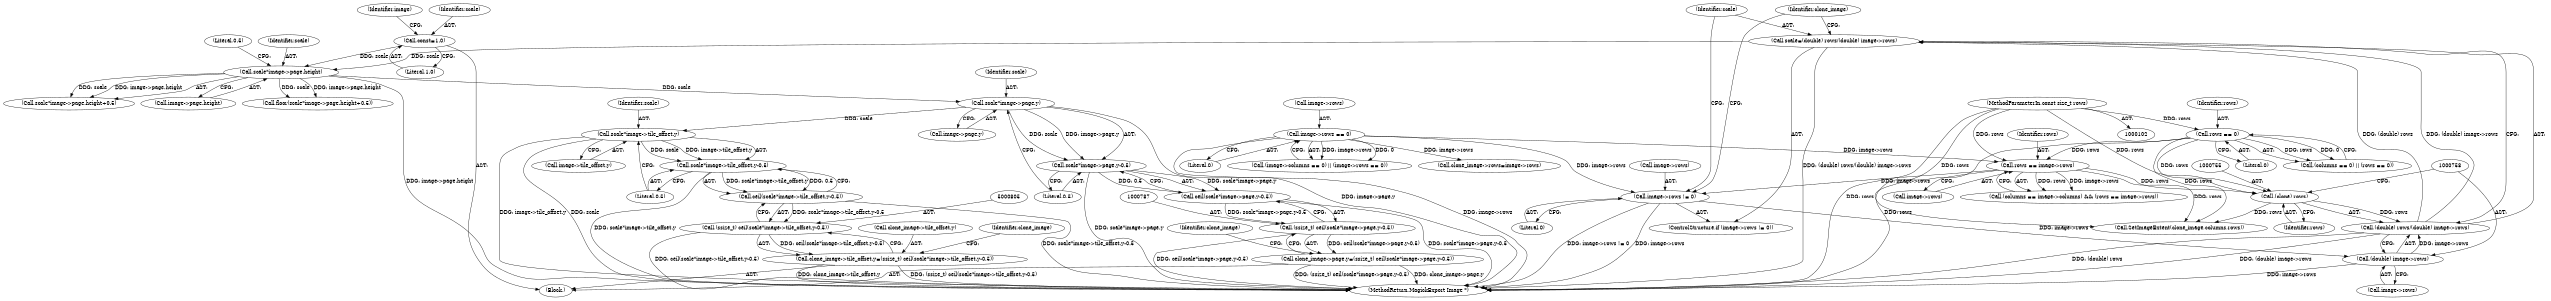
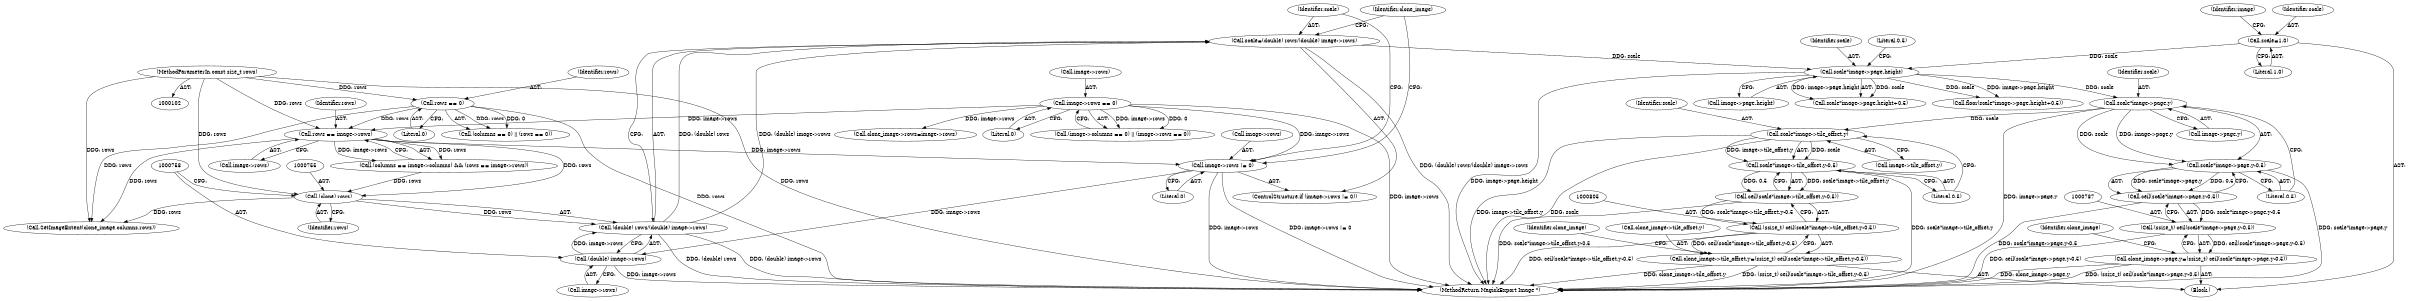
node "(Call,const=1.0)": label "(Call,const=1.0)" -> "(Call,scale=1.0)"
edge "(Call,(columns == 0) || (rows == 0))" -> "(Call,rows == 0)": removed, label "CFG:"
edge "(Call,rows == 0)" -> "(Call,(clone) rows)": now "(Call,(columns == image->columns) && (rows == image->rows))" -> "(Call,(clone) rows)"
node "5000805": label "5000805" -> "1000805"
